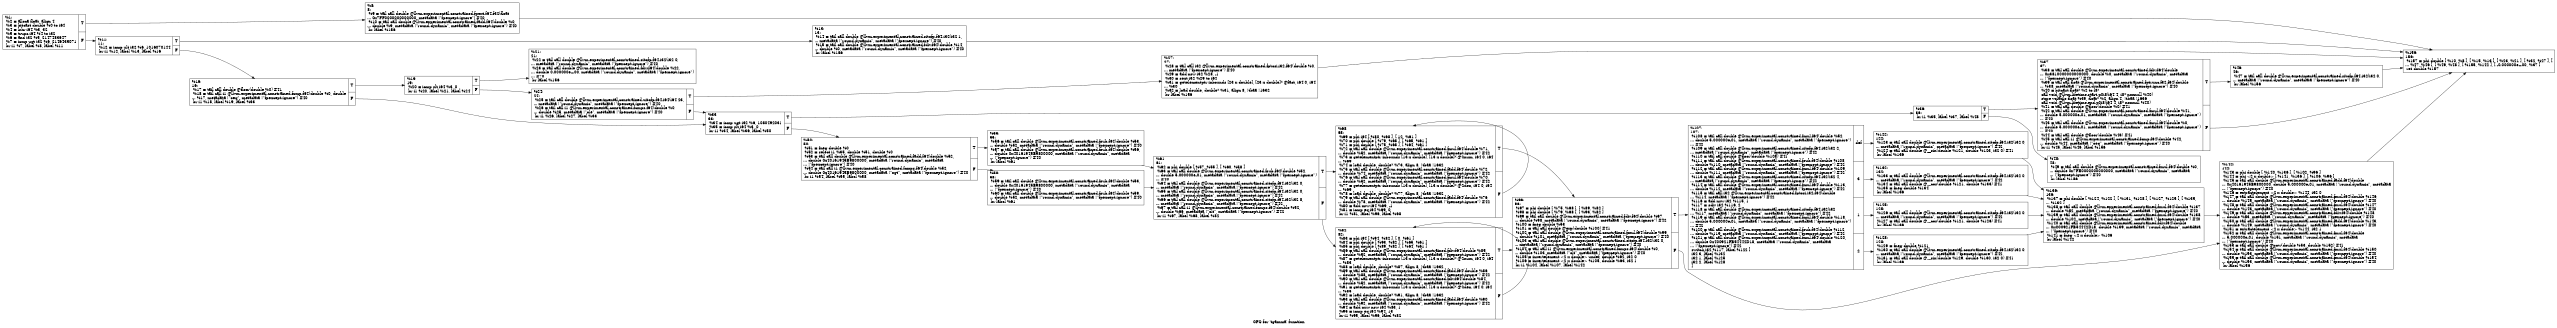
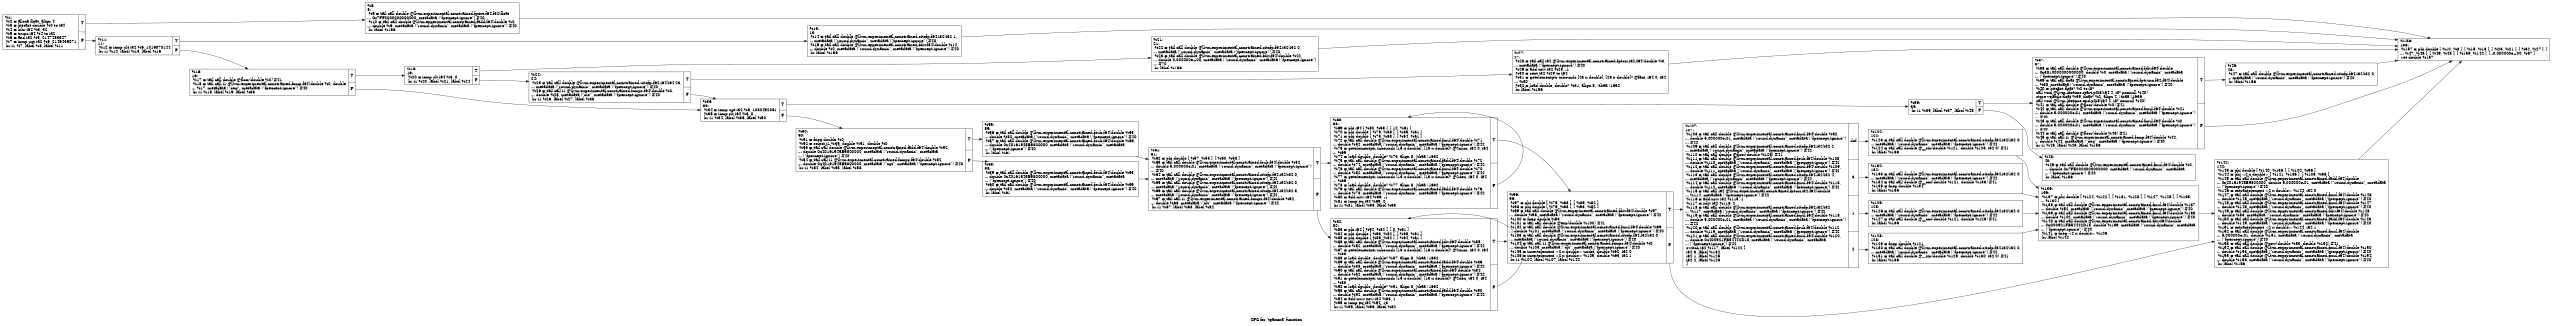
edge "%21:" -> "%156:": added
